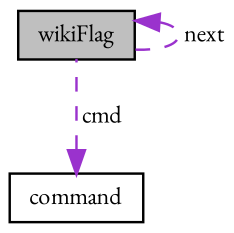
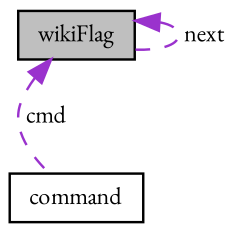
edge "wikiFlag" -> "command": reversed
